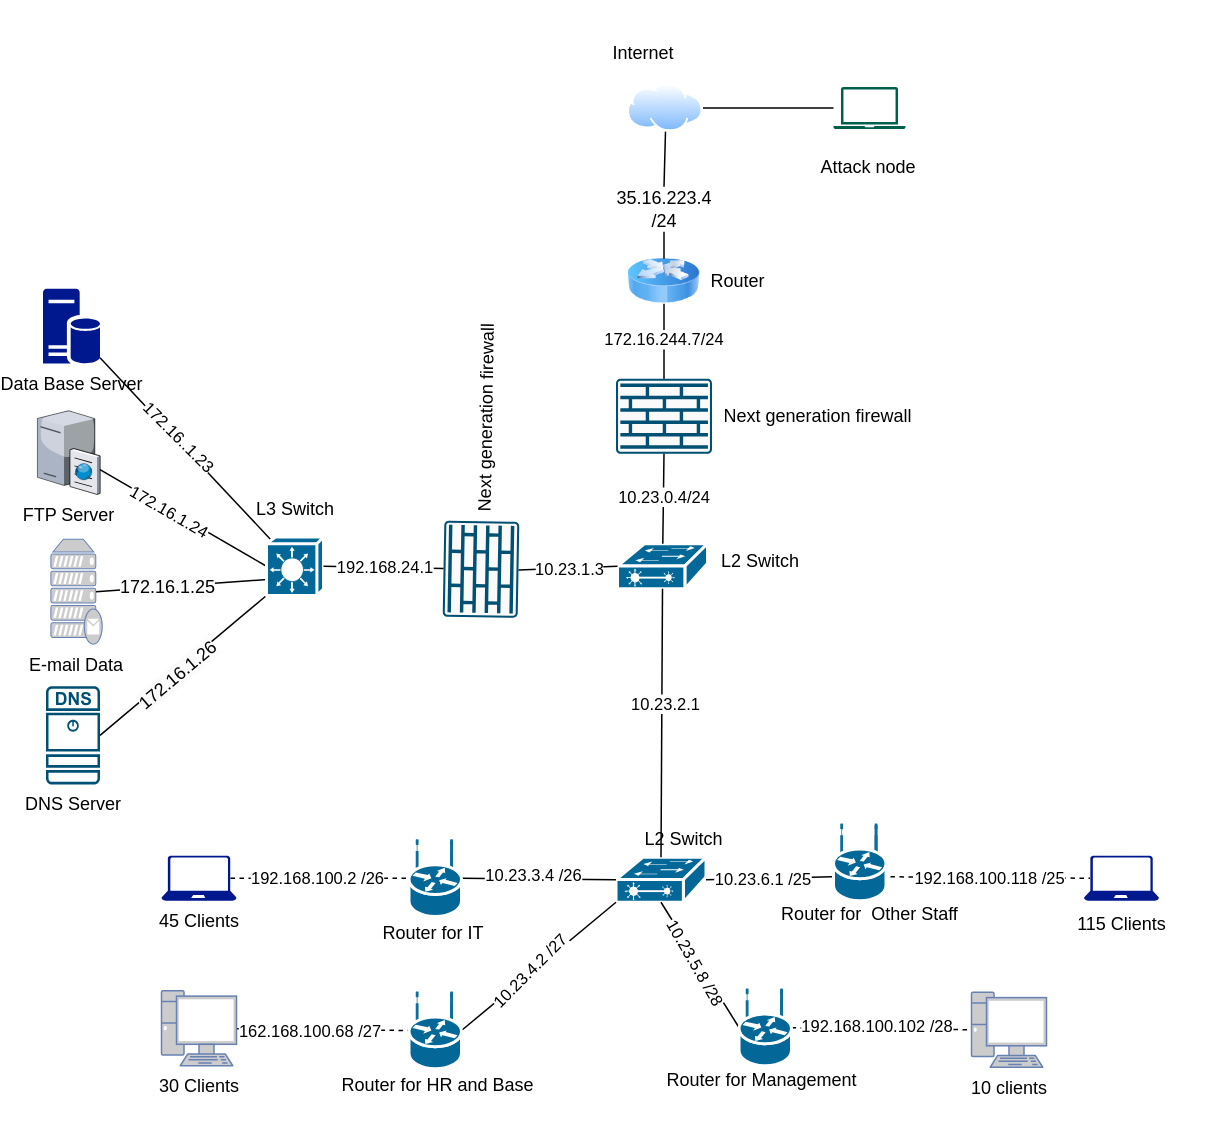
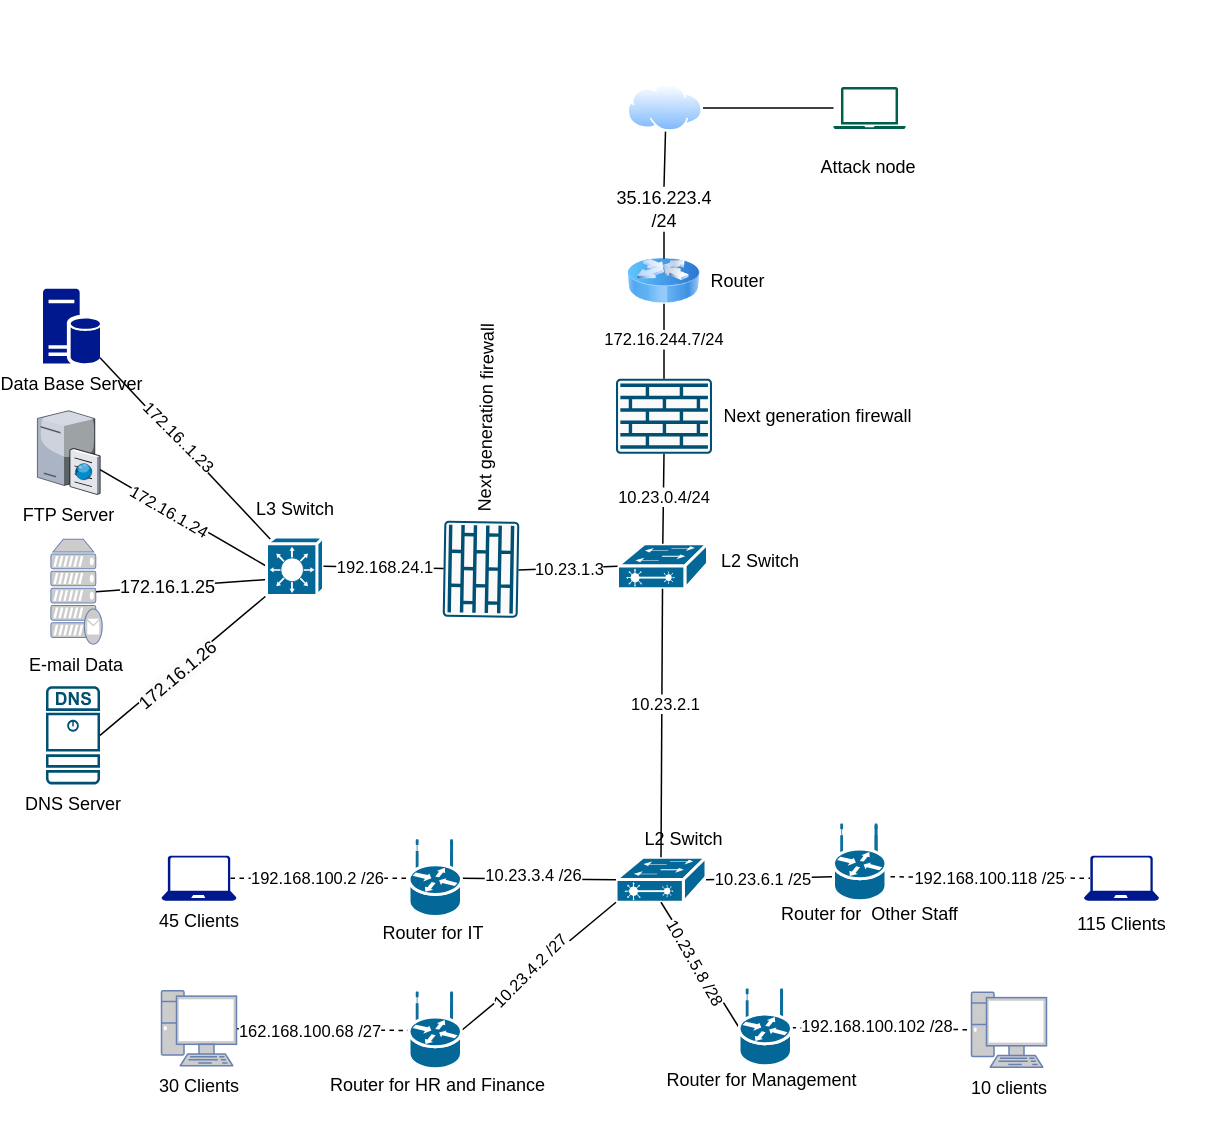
node "Internet": removed
node "Router for HR and Base": label "Router for HR and Base" -> "Router for HR and Finance"
